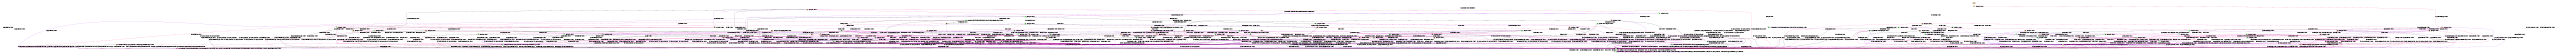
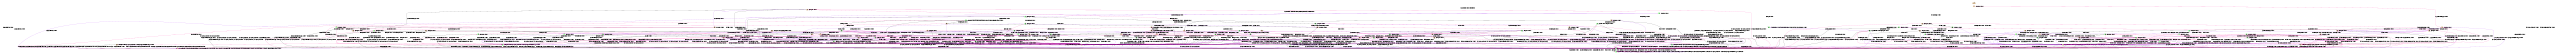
edge "s12" -> "s28": label "FINISHED / TIMEOUT" -> "CERTIFICATE / TIMEOUT"
